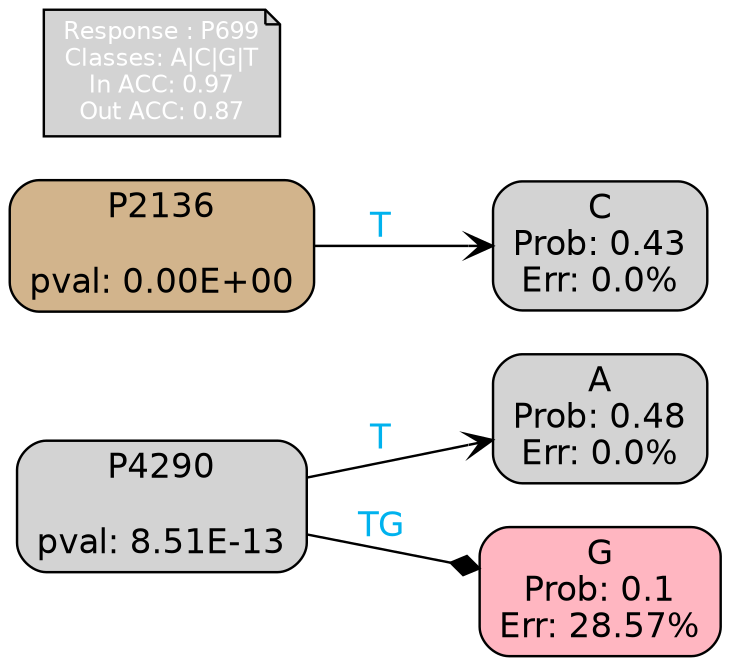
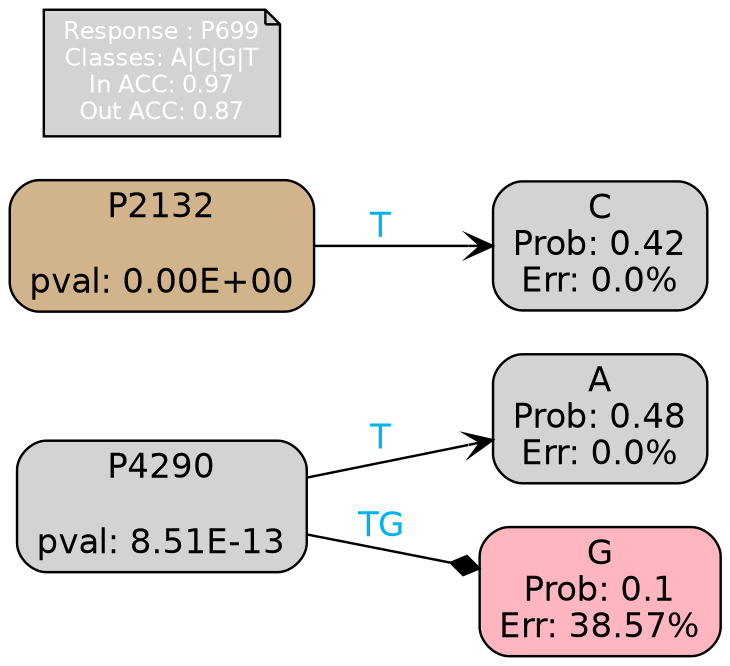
node "P2136 pval: 0.00E+00": label "P2136 pval: 0.00E+00" -> "P2132 pval: 0.00E+00"
node "C Prob: 0.43 Err: 0.0%": label "C Prob: 0.43 Err: 0.0%" -> "C Prob: 0.42 Err: 0.0%"
node "G Prob: 0.1 Err: 28.57%": label "G Prob: 0.1 Err: 28.57%" -> "G Prob: 0.1 Err: 38.57%"
